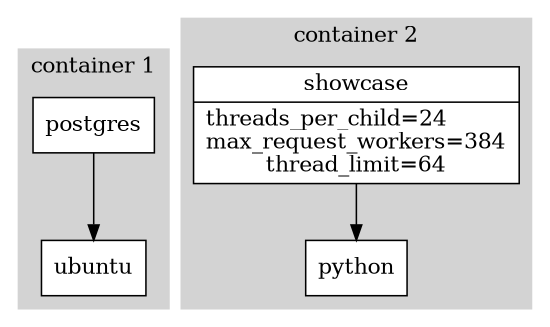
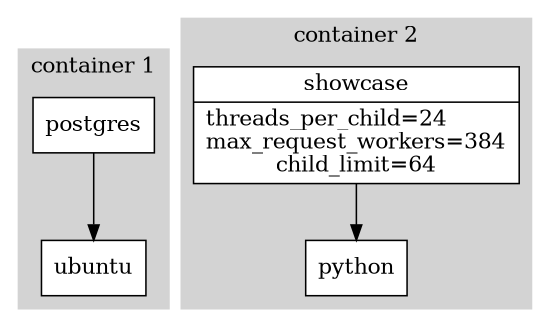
node "showcase": text "thread_limit=64" -> "child_limit=64"
